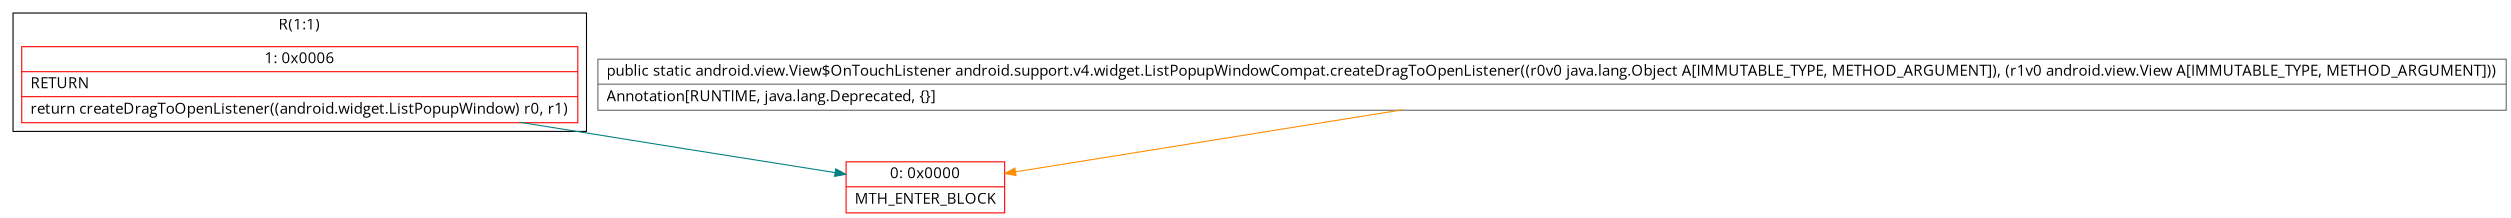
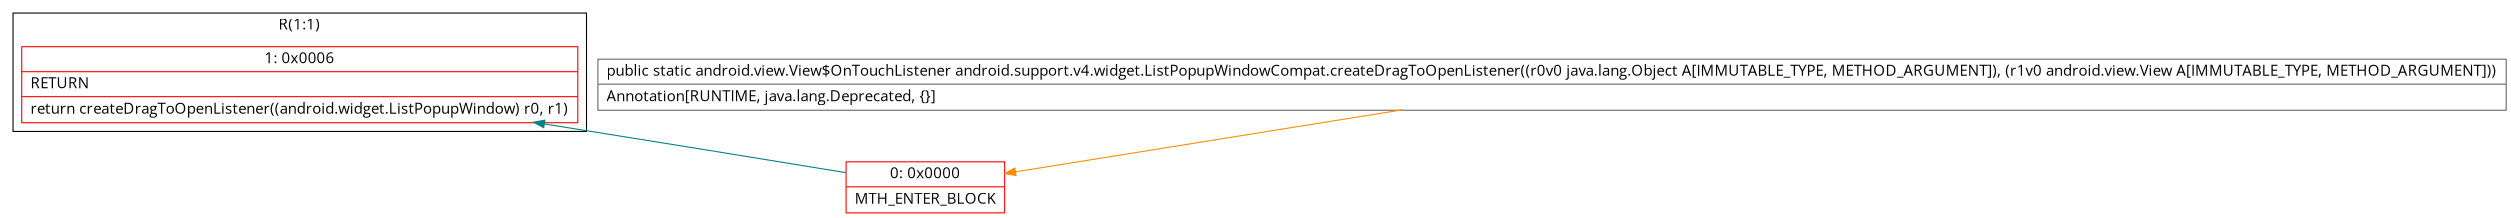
edge "1: 0x0006" -> "0: 0x0000": reversed
